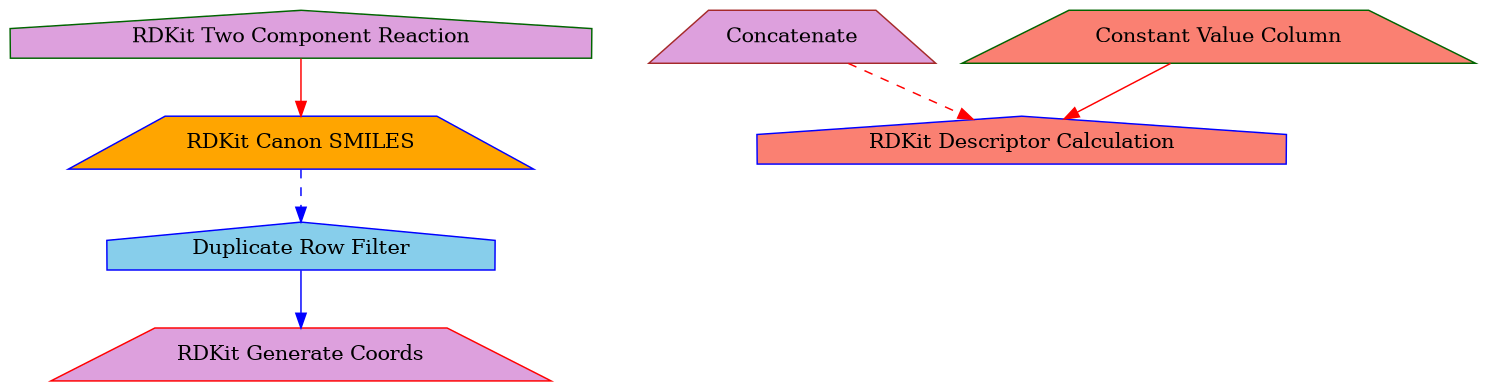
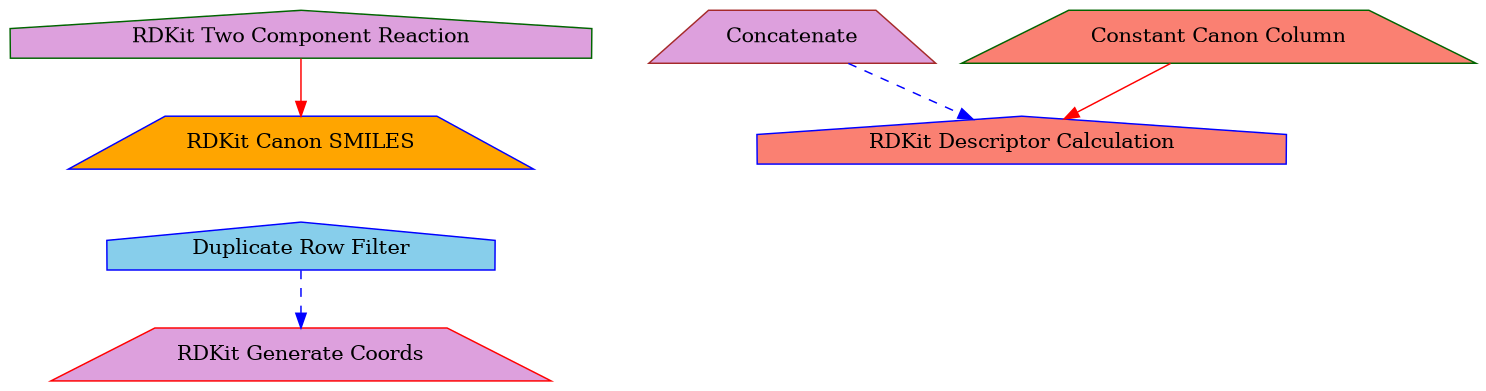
node "Constant Value Column": label "Constant Value Column" -> "Constant Canon Column"
edge "Concatenate" -> "RDKit Descriptor Calculation": color red -> blue
edge "RDKit Canon SMILES" -> "Duplicate Row Filter": removed
edge "Duplicate Row Filter" -> "RDKit Generate Coords": style solid -> dashed
